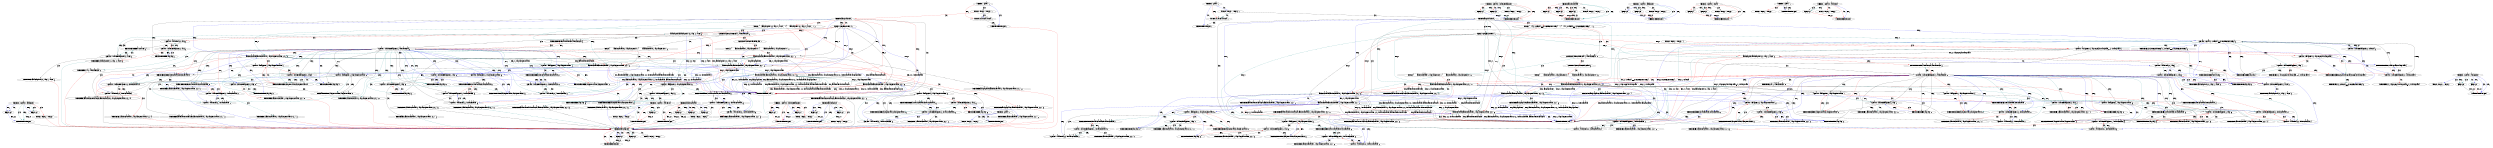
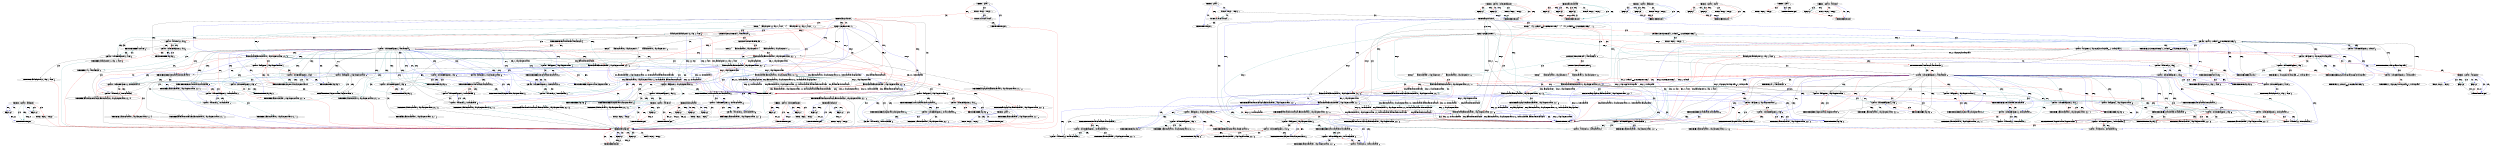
node "(CONTROL_STRUCTURE,IF,if (s->codec_id == AV_CODEC_ID_MPEG4))": added
edge "(<operator>.equals,s->codec_id == AV_CODEC_ID_MPEG4)" -> "(<operator>.fieldAccess,s->idsp.mpeg4_studio_profile)": added, label "CDG:"
edge "(<operator>.indirectFieldAccess,s->codec_id)" -> "(<operator>.equals,s->codec_id == AV_CODEC_ID_MPEG4)": label "DDG: p2" -> "CFG: "
edge "(FIELD_IDENTIFIER,studio_profile,studio_profile)" -> "(<operator>.indirectFieldAccess,s->studio_profile)": now "(FIELD_IDENTIFIER,studio_profile,studio_profile)" -> "(METHOD,<operator>.assignment)"
edge "(FIELD_IDENTIFIER,mpeg4_studio_profile,mpeg4_studio_profile)" -> "(IDENTIFIER,s,s->codec_id == AV_CODEC_ID_MPEG4)": now "(FIELD_IDENTIFIER,mpeg4_studio_profile,mpeg4_studio_profile)" -> "(<operator>.fieldAccess,s->idsp.mpeg4_studio_profile)"
